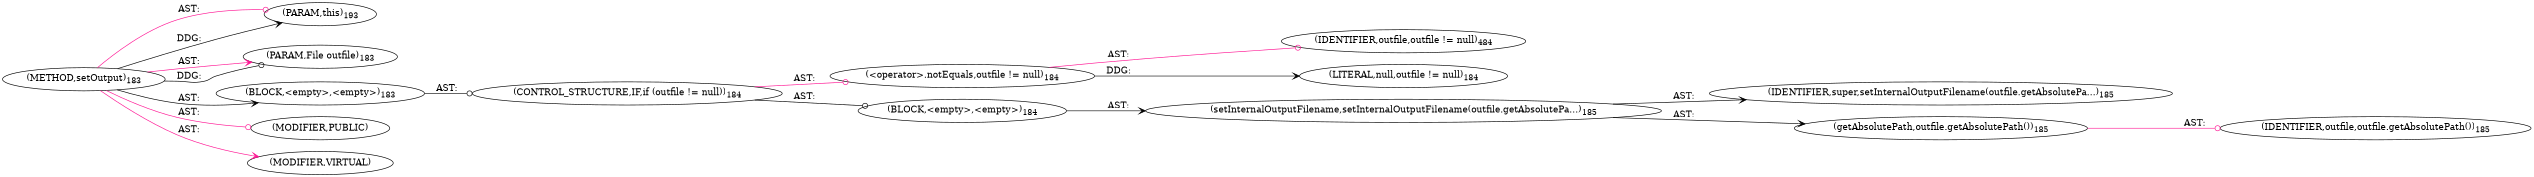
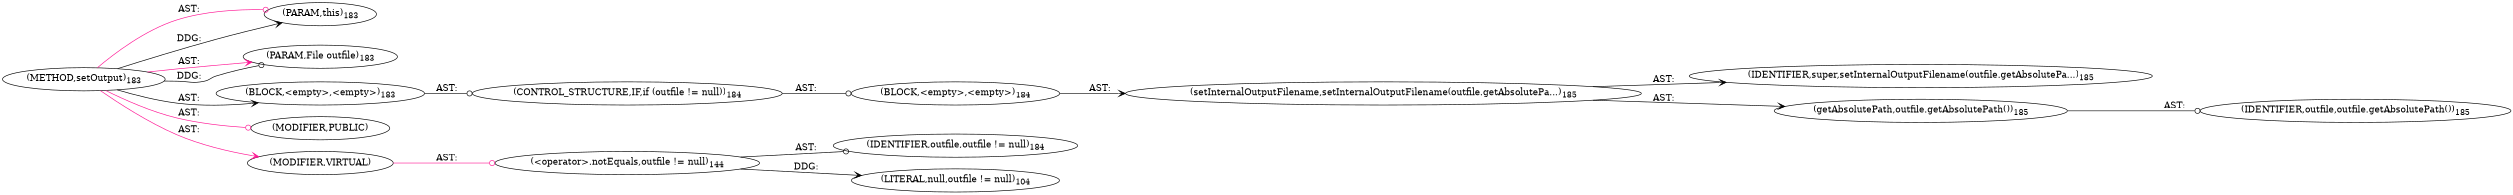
node "(PARAM,this)": text "193" -> "183"
node "(IDENTIFIER,outfile,outfile != null)": text "484" -> "184"
edge "(<operator>.notEquals,outfile != null)" -> "(IDENTIFIER,outfile,outfile != null)": color deeppink -> black
node "(<operator>.notEquals,outfile != null)": text "184" -> "144"
node "(LITERAL,null,outfile != null)": text "184" -> "104"
edge "(CONTROL_STRUCTURE,IF,if (outfile != null))" -> "(<operator>.notEquals,outfile != null)": now "(MODIFIER,VIRTUAL)" -> "(<operator>.notEquals,outfile != null)"
edge "(getAbsolutePath,outfile.getAbsolutePath())" -> "(IDENTIFIER,outfile,outfile.getAbsolutePath())": color deeppink -> black
